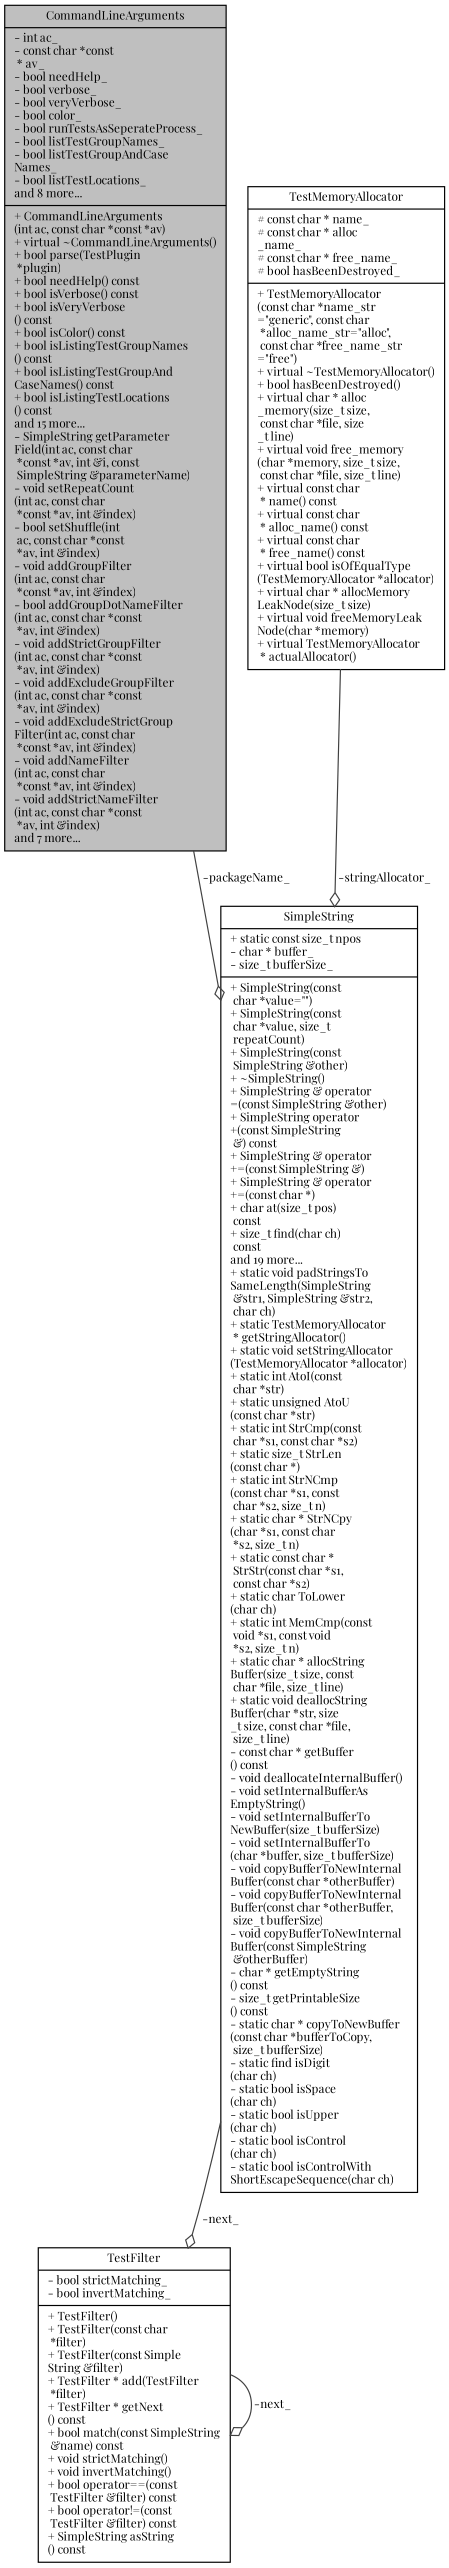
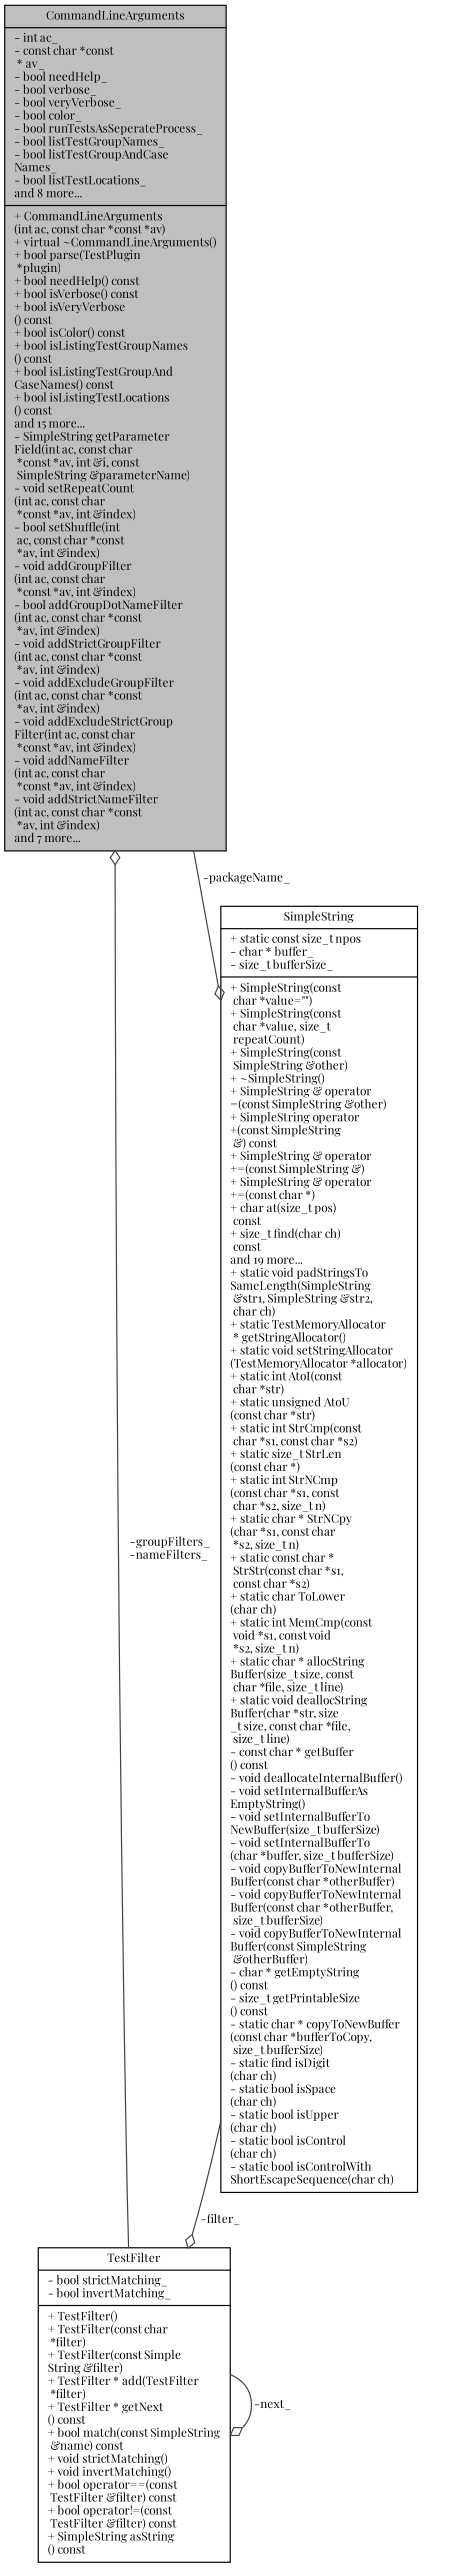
node "TestMemoryAllocator": removed
edge "TestFilter" -> "CommandLineArguments": added, label "-groupFilters_ -nameFilters_"
edge "SimpleString" -> "TestFilter": label " -next_" -> " -filter_"
